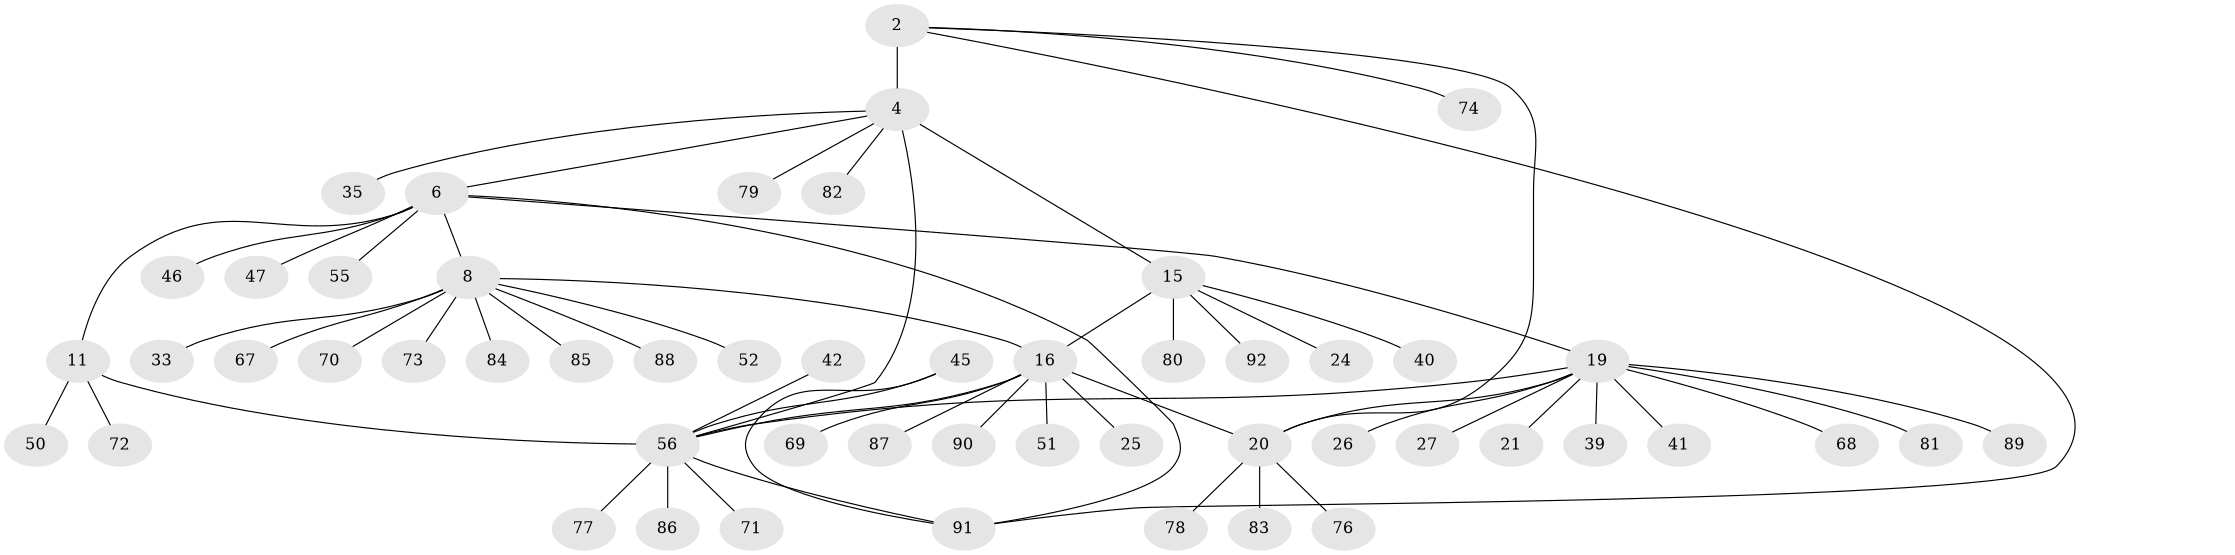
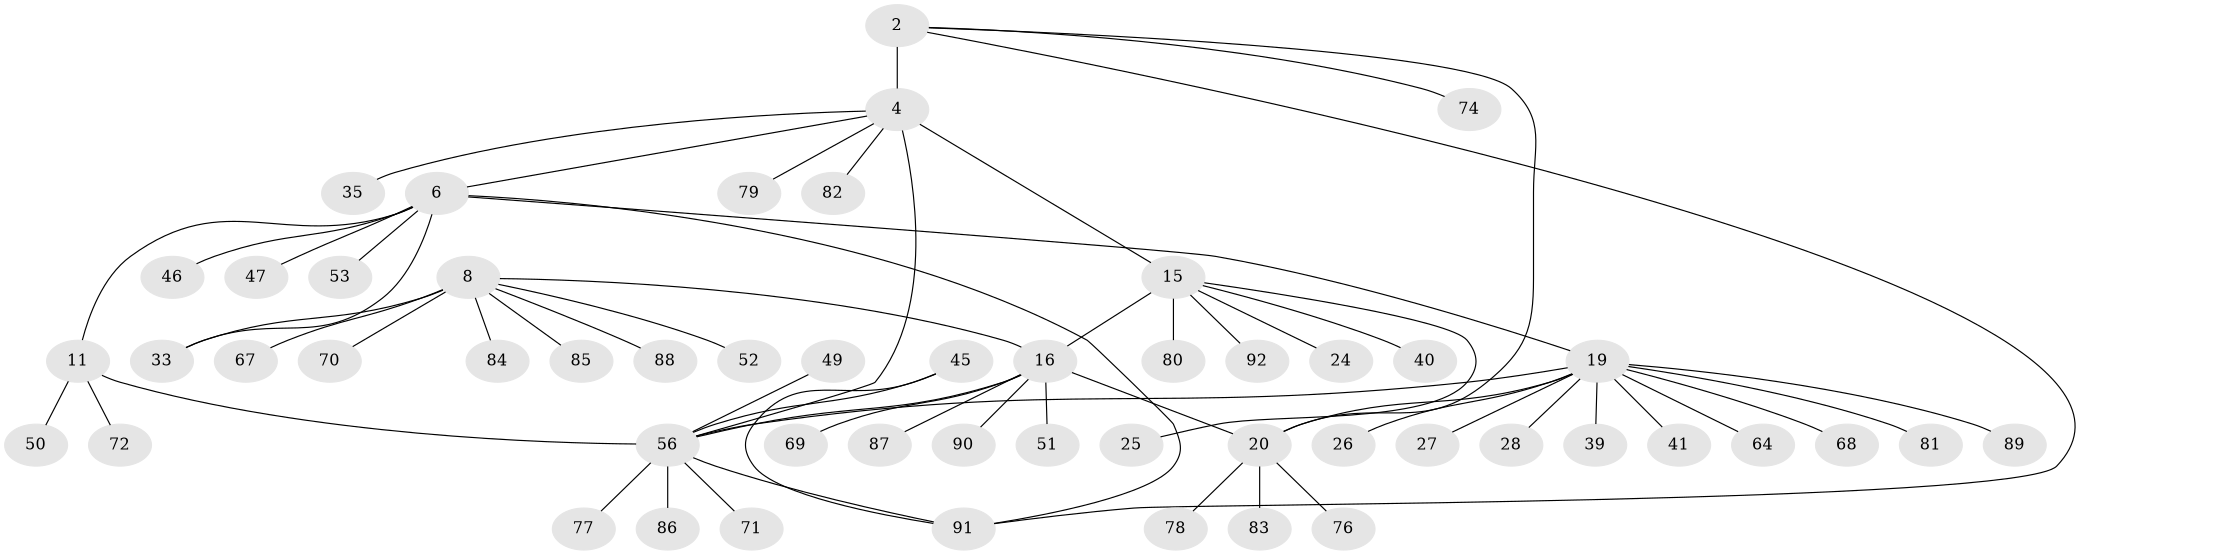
edge "6" -- "8": now "6" -- "33"
node "55": label "55" -> "53"
node "73": removed
node "42": label "42" -> "49"
edge "16" -- "25": now "15" -- "25"
node "21": label "21" -> "28"
node "64": added
